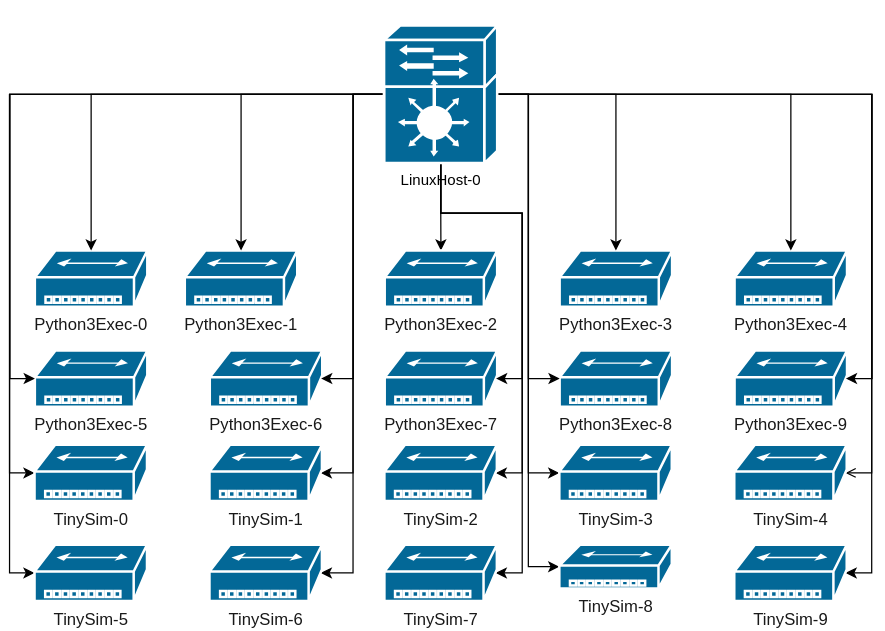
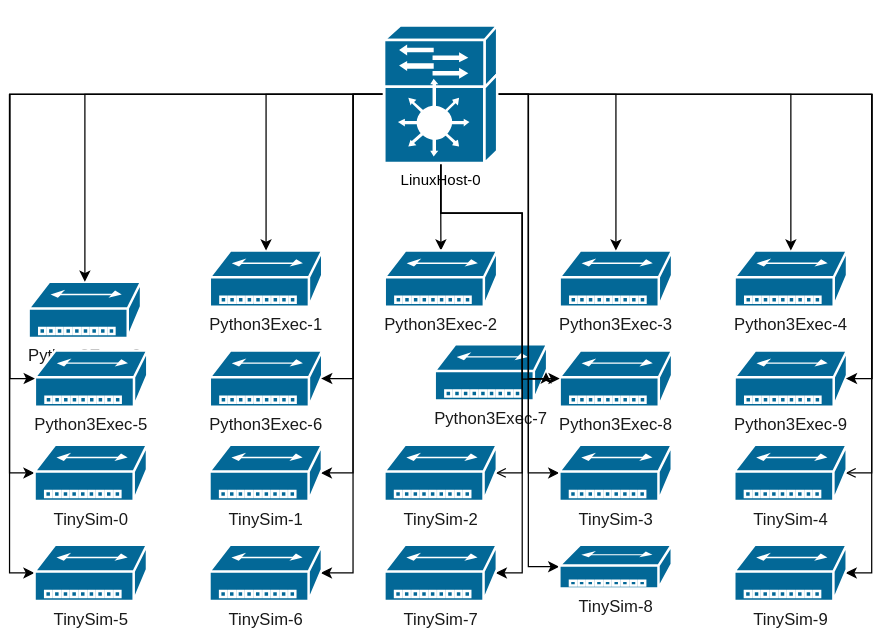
node "Python3Exec-0": moved (91, 279) -> (85, 310)
node "Python3Exec-1": moved (241, 279) -> (266, 279)
node "Python3Exec-7": moved (441, 379) -> (491, 373)
edge "LinuxHost-0" -> "TinySim-2": arrowhead classic -> open
